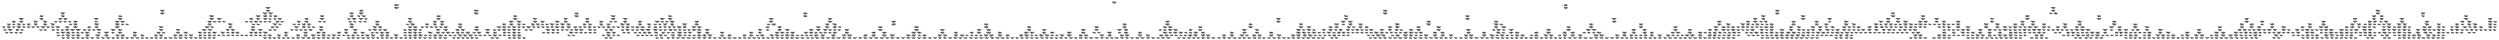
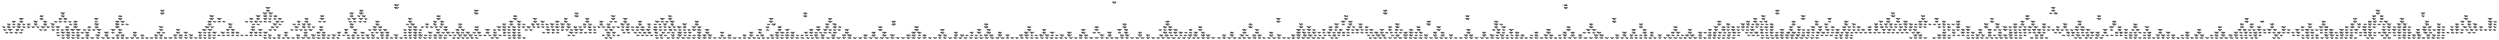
node "squared_error = 0.0 samples = 1 value = 566.9": removed
node "squared_error = 1855.8 samples = 13 value = 228.3": added
